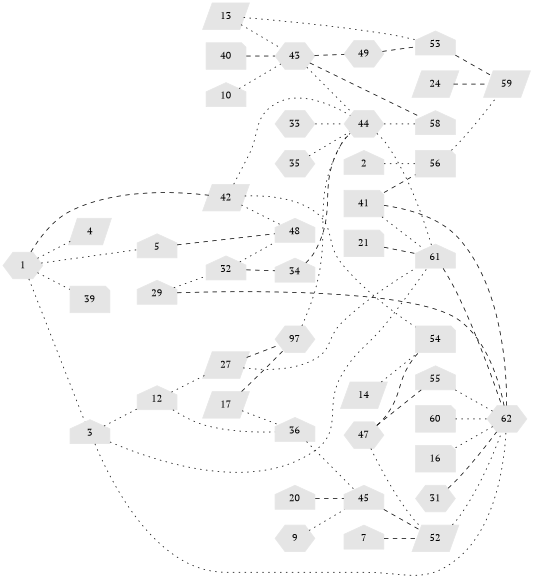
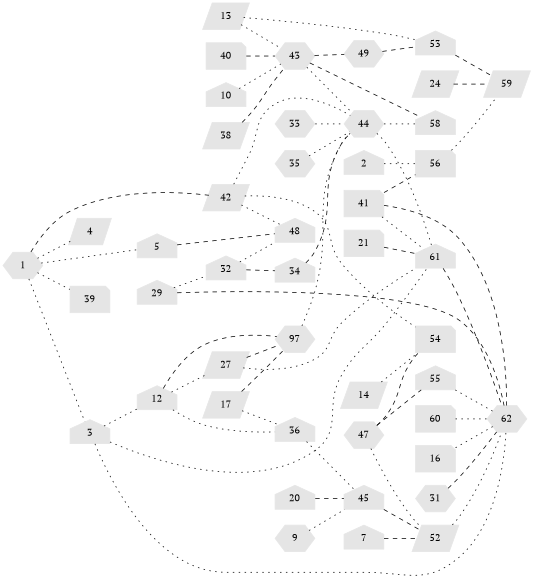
node "38": added
edge "97" -- "12": added
